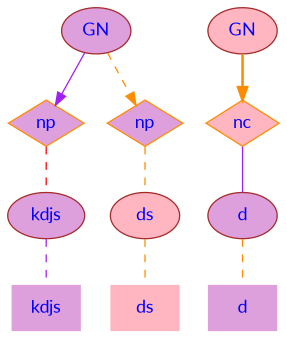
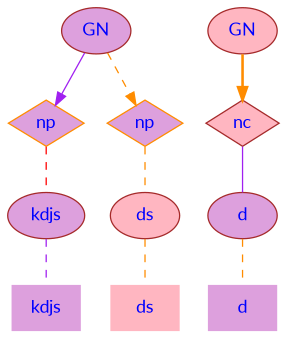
node "nc": color darkorange -> brown
